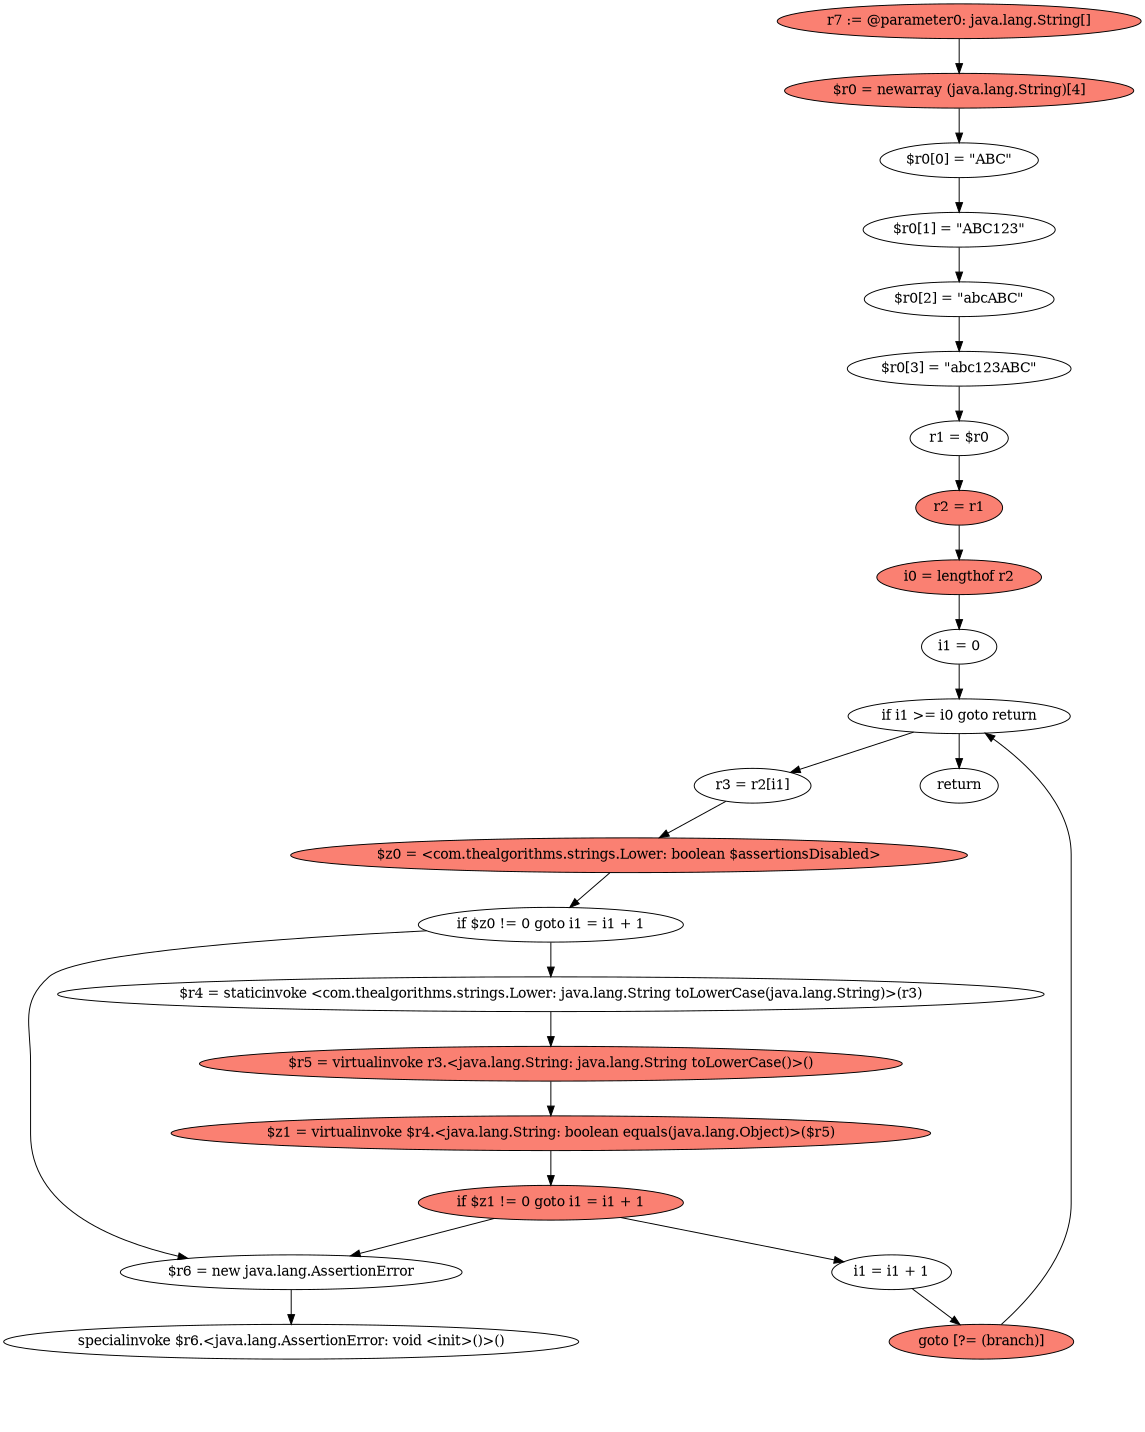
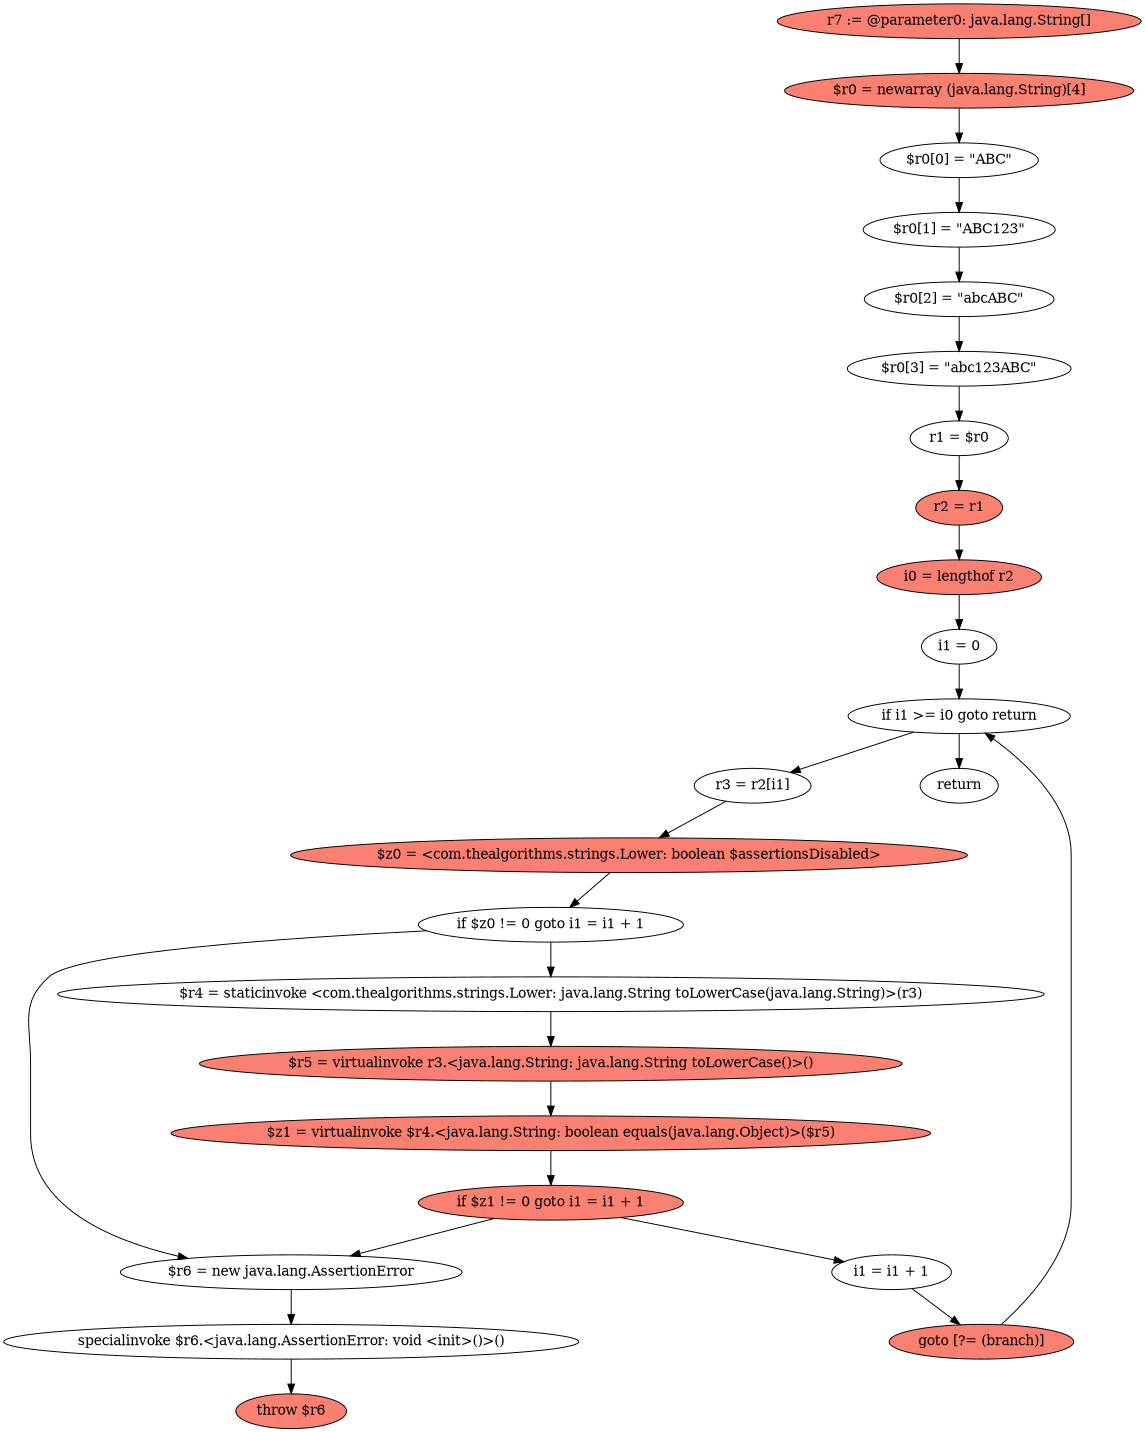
node "throw $r6": added
